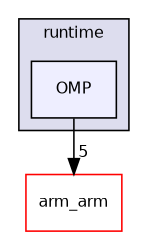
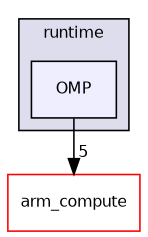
node "arm_arm": label "arm_arm" -> "arm_compute"
